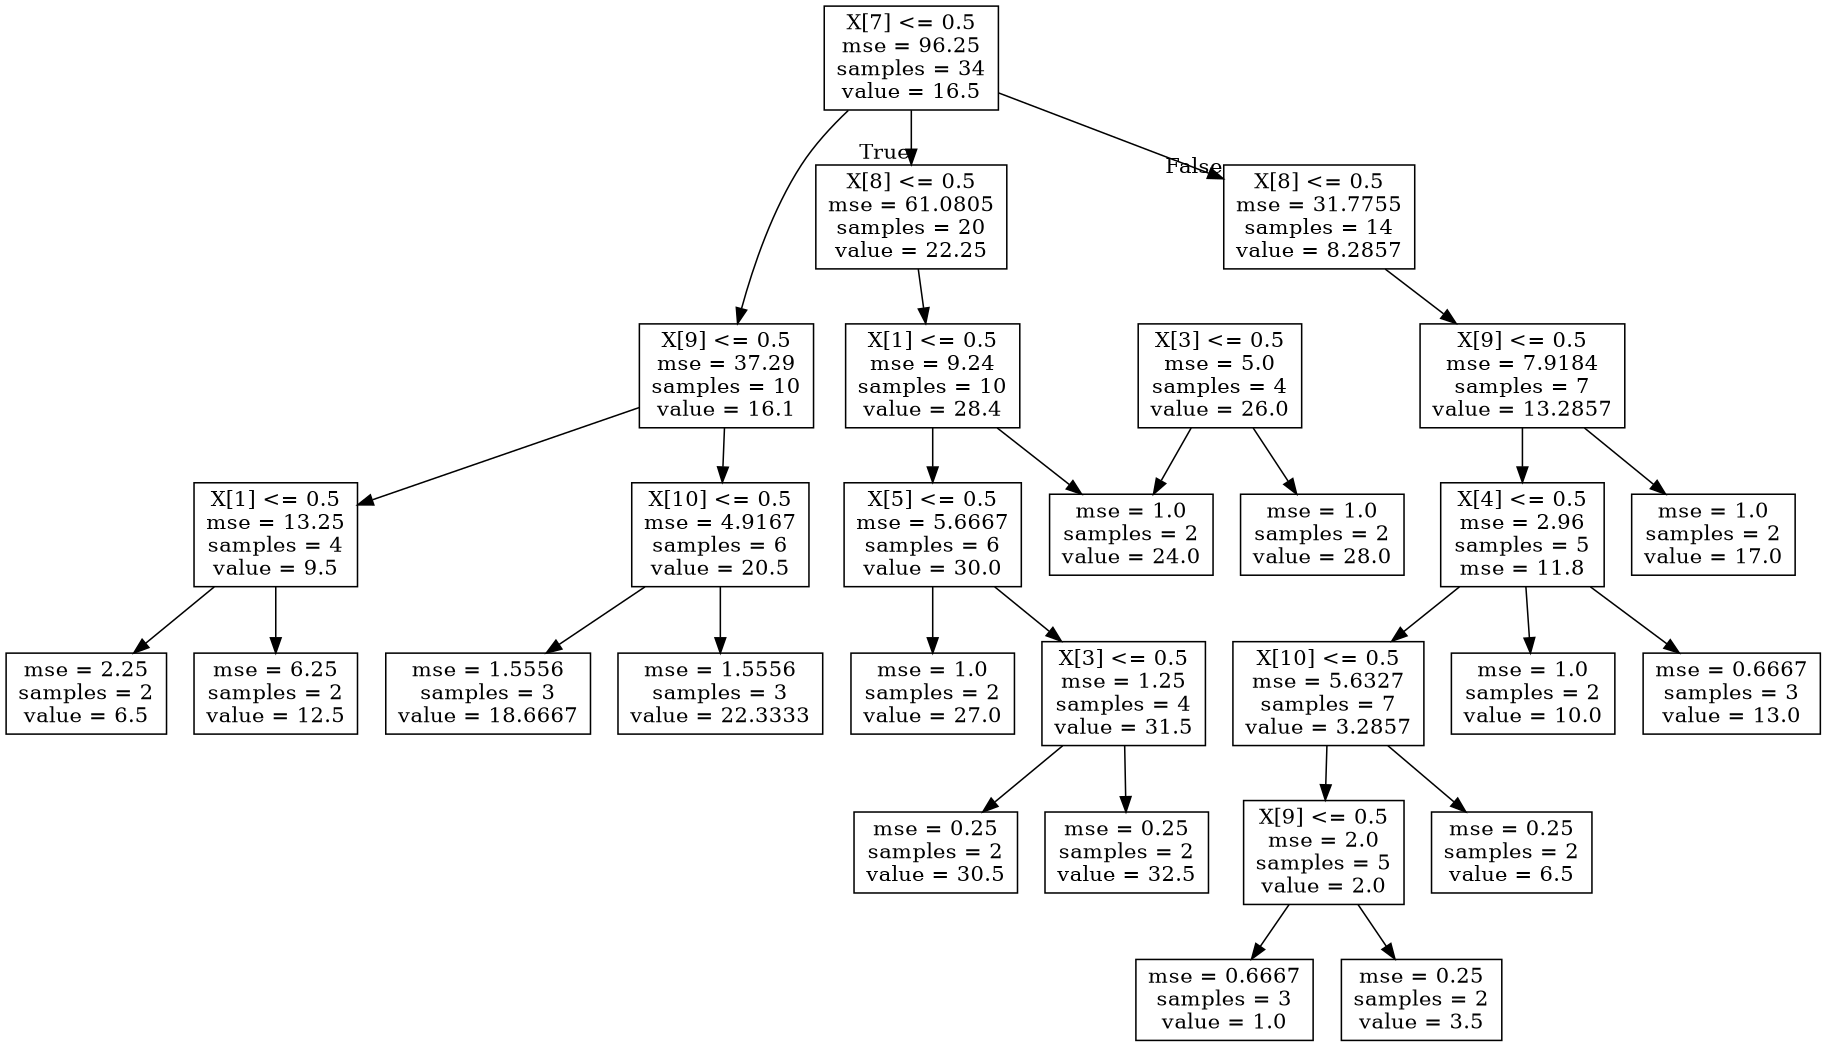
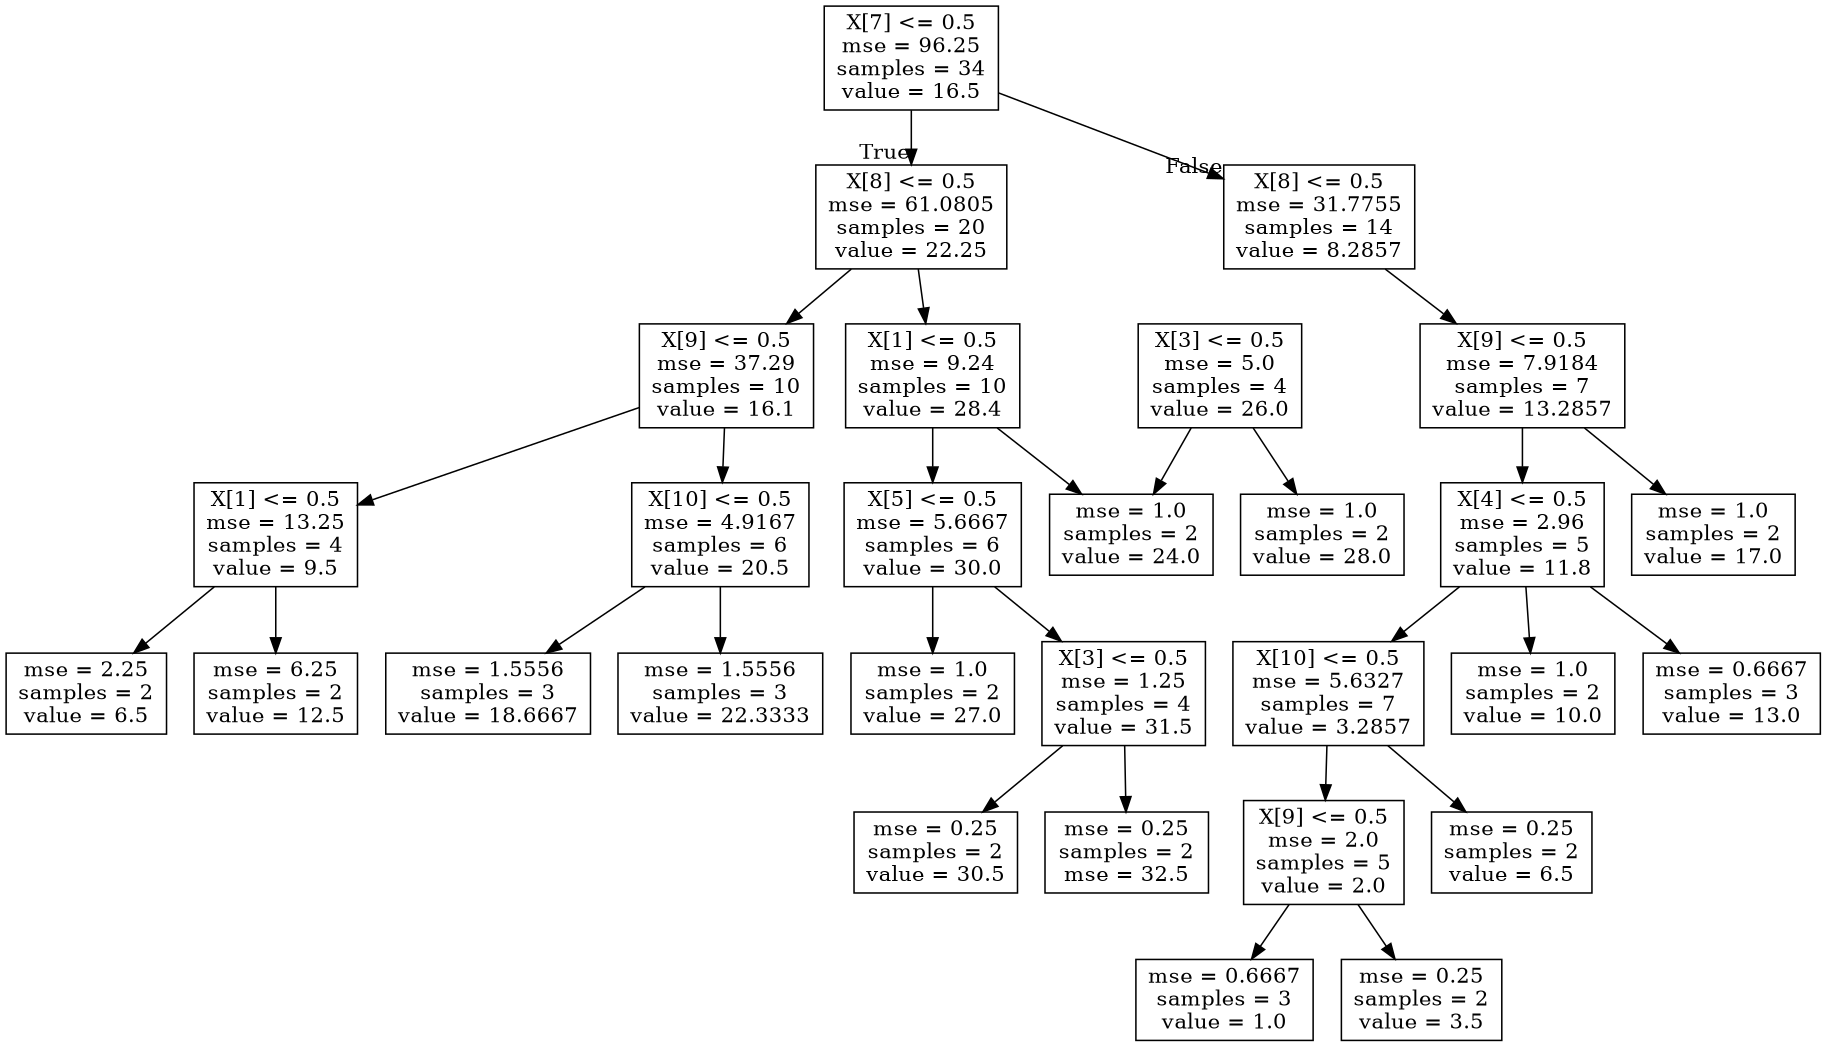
edge "X[7] <= 0.5 mse = 96.25 samples = 34 value = 16.5" -> "X[9] <= 0.5 mse = 37.29 samples = 10 value = 16.1": now "X[8] <= 0.5 mse = 61.0805 samples = 20 value = 22.25" -> "X[9] <= 0.5 mse = 37.29 samples = 10 value = 16.1"
node "X[4] <= 0.5 mse = 2.96 samples = 5 mse = 11.8": label "X[4] <= 0.5 mse = 2.96 samples = 5 mse = 11.8" -> "X[4] <= 0.5 mse = 2.96 samples = 5 value = 11.8"
node "mse = 0.25 samples = 2 value = 32.5": label "mse = 0.25 samples = 2 value = 32.5" -> "mse = 0.25 samples = 2 mse = 32.5"
